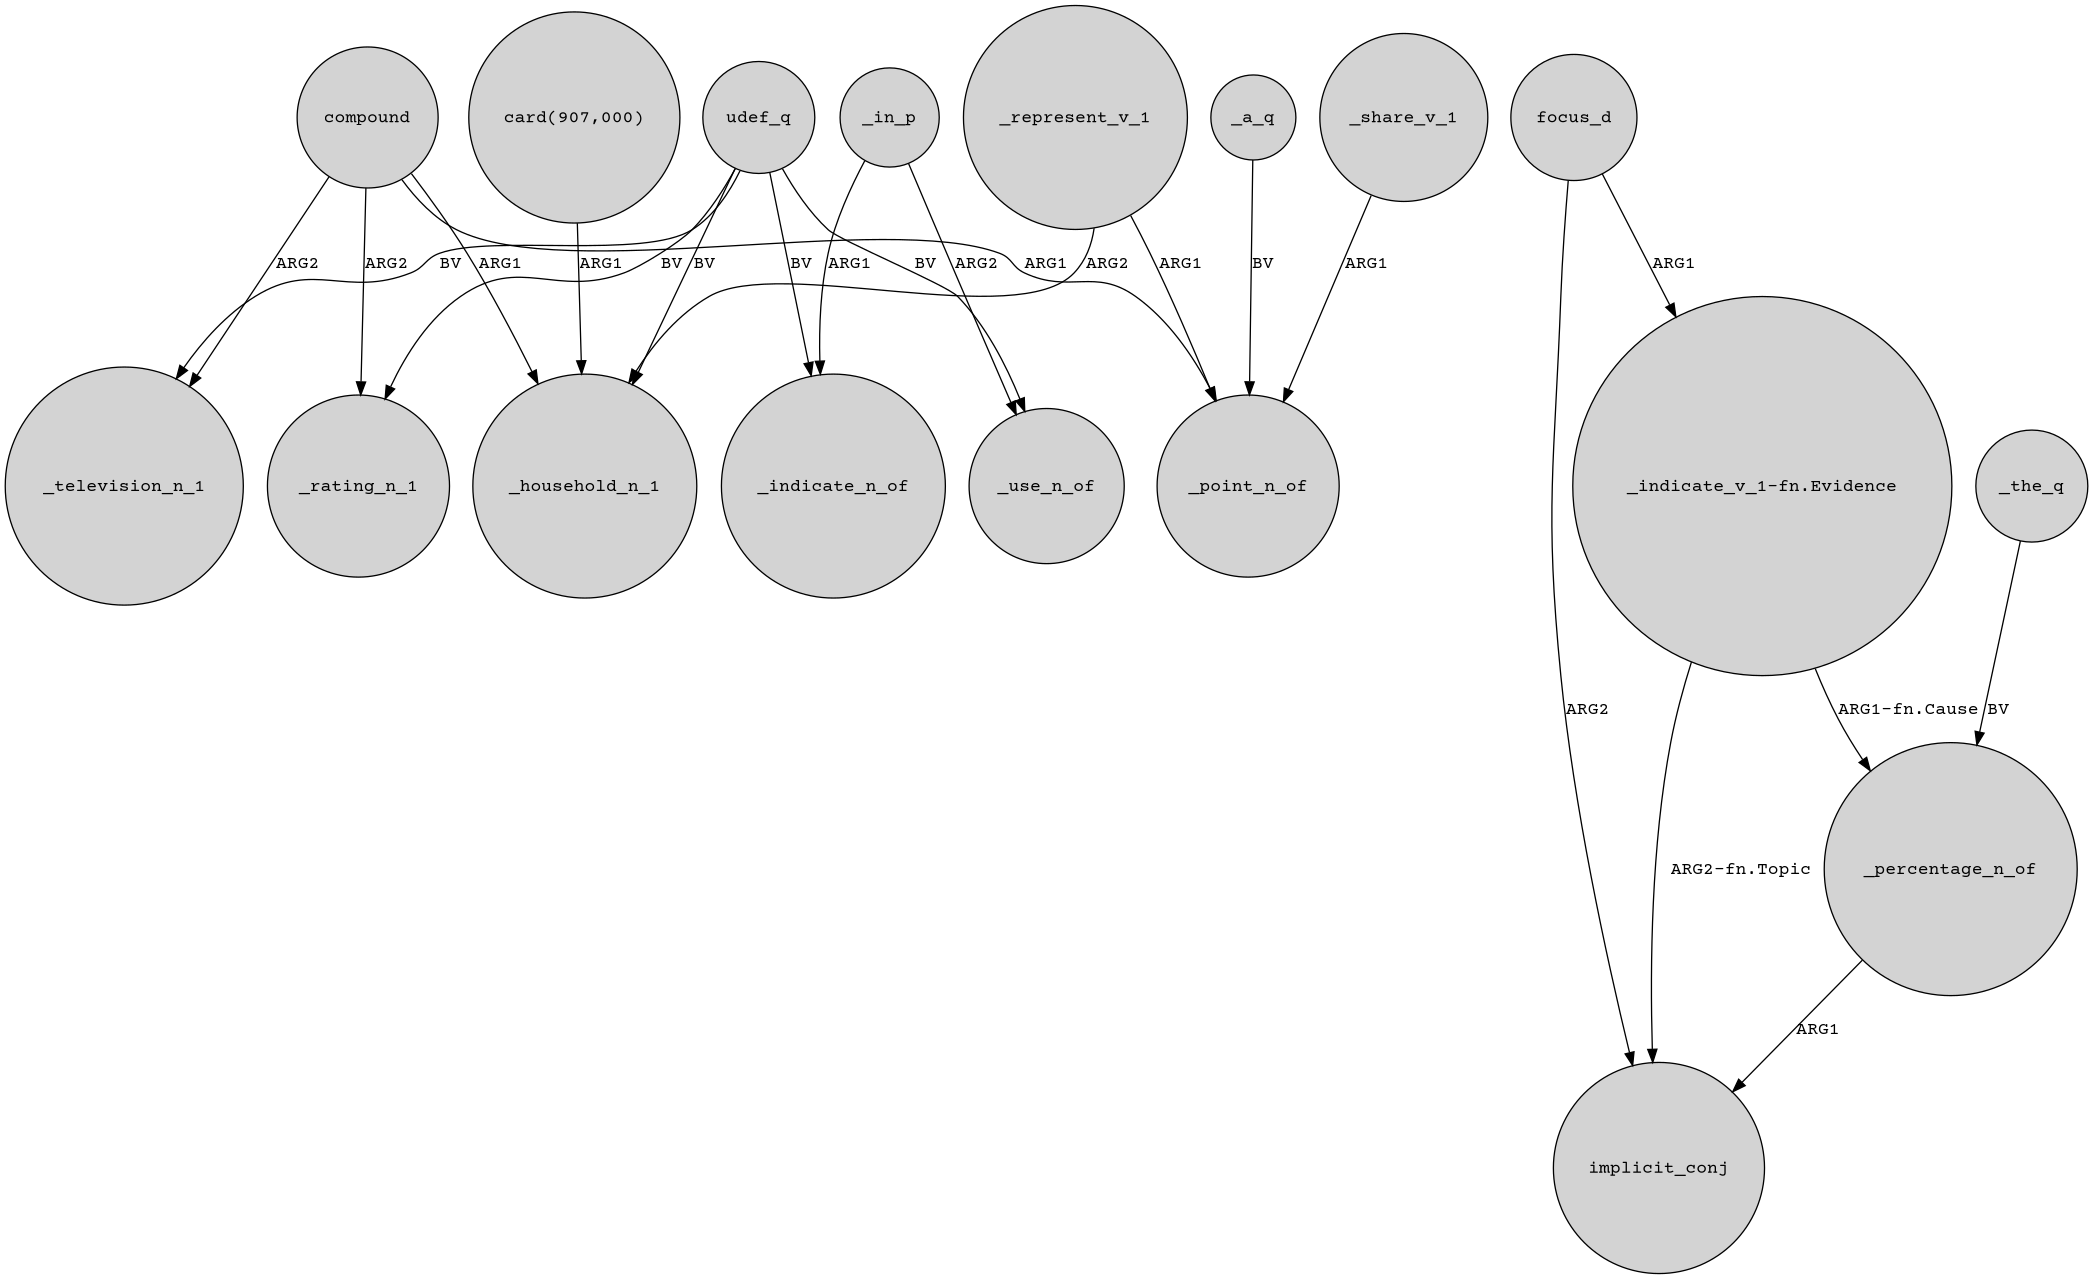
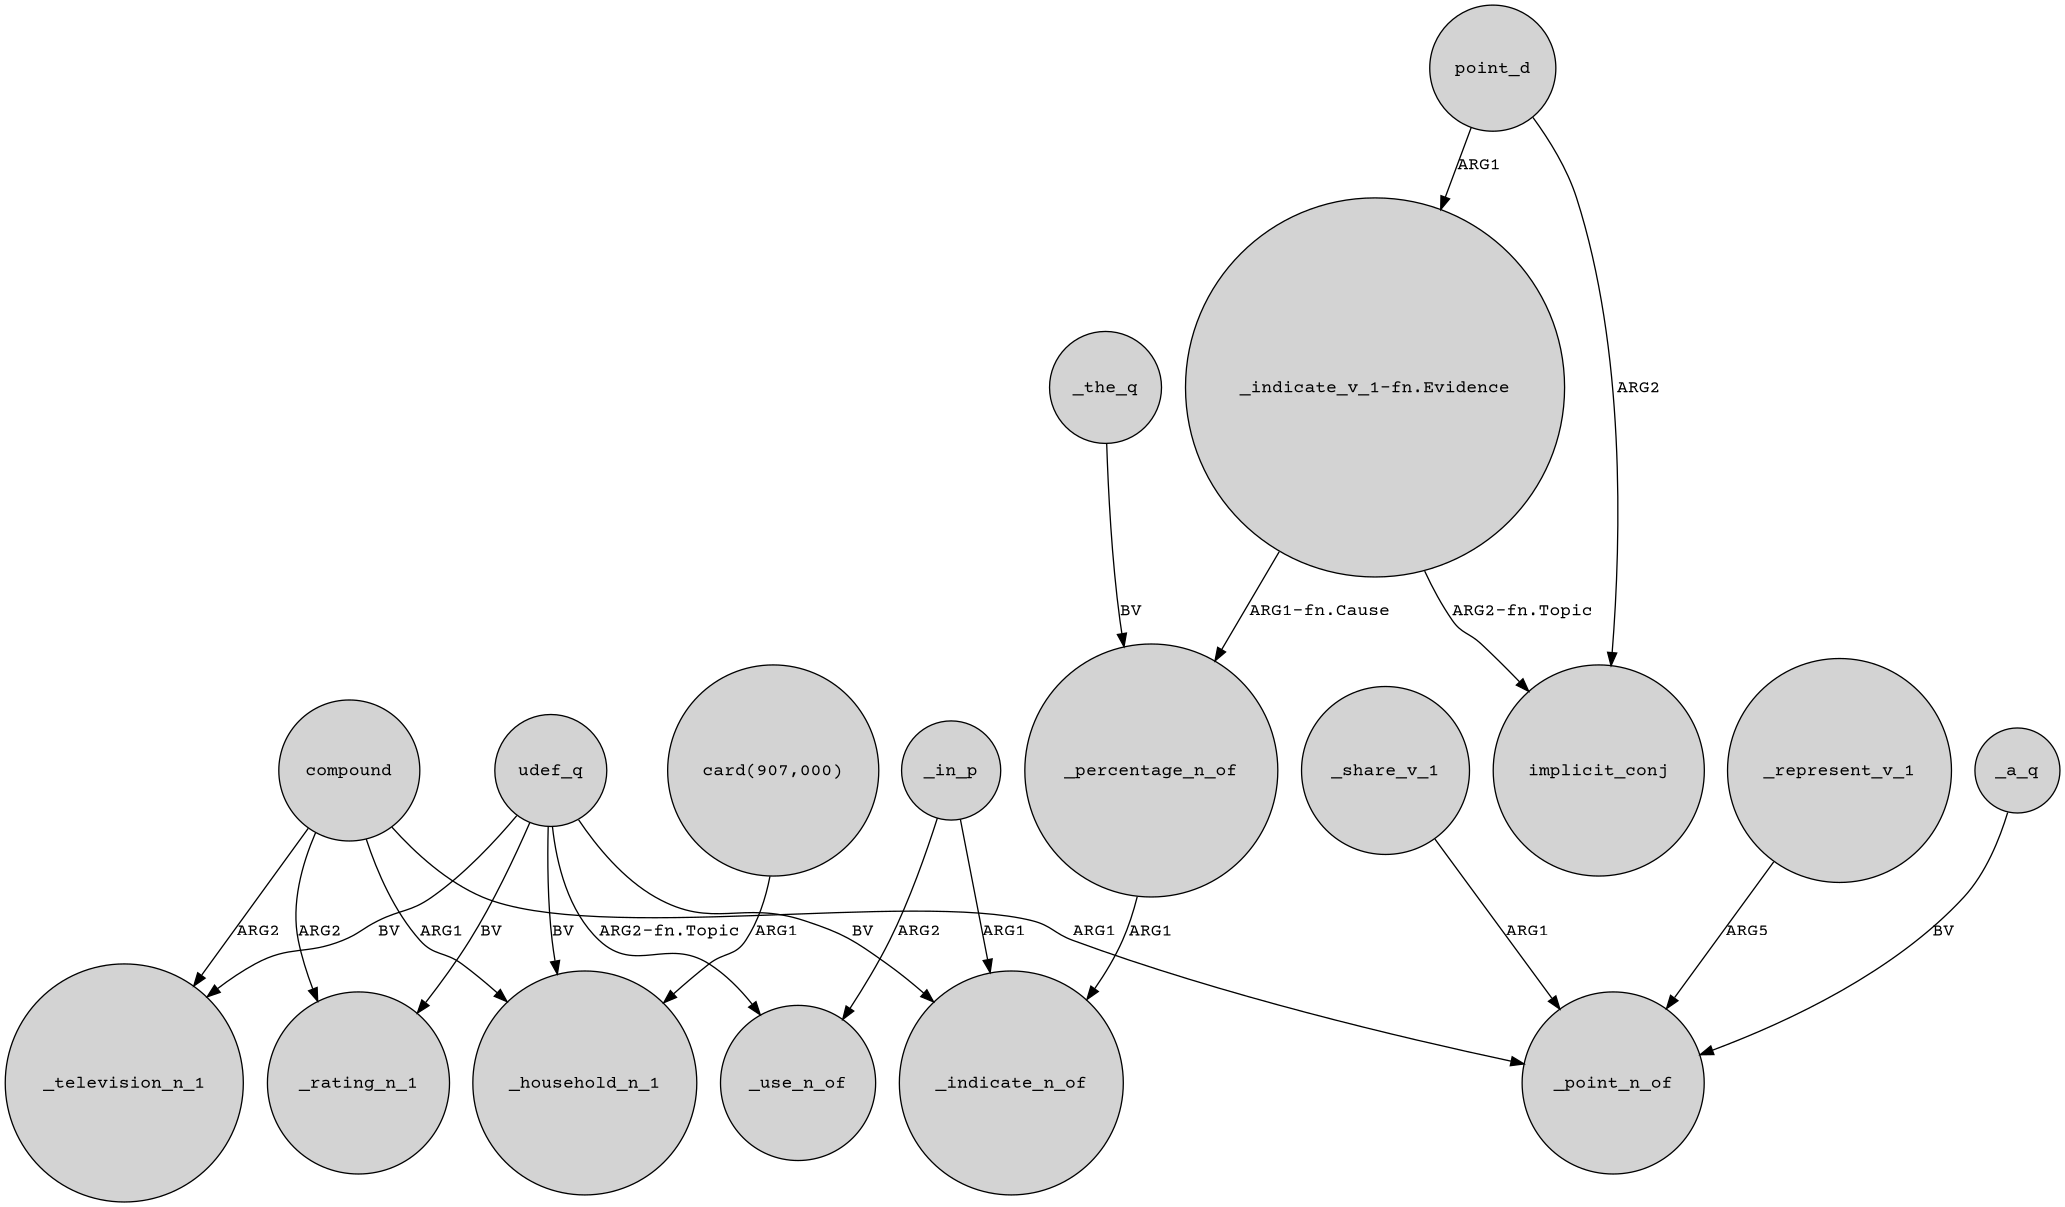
node "focus_d": label "focus_d" -> "point_d"
edge "udef_q" -> "_use_n_of": label "BV" -> "ARG2-fn.Topic"
edge "_represent_v_1" -> "_point_n_of": label "ARG1" -> "ARG5"
edge "_represent_v_1" -> "_household_n_1": removed, label "ARG2"
edge "_percentage_n_of" -> "implicit_conj": now "_percentage_n_of" -> "_indicate_n_of"
